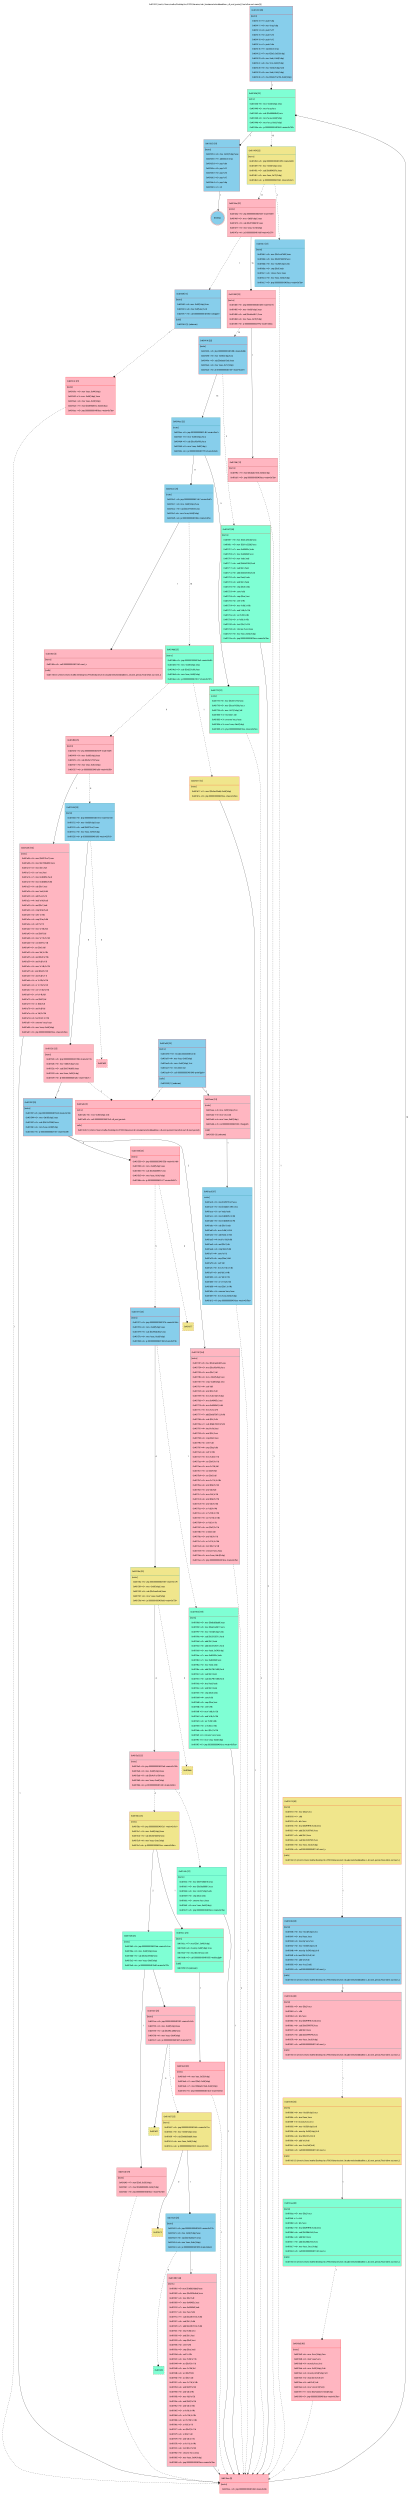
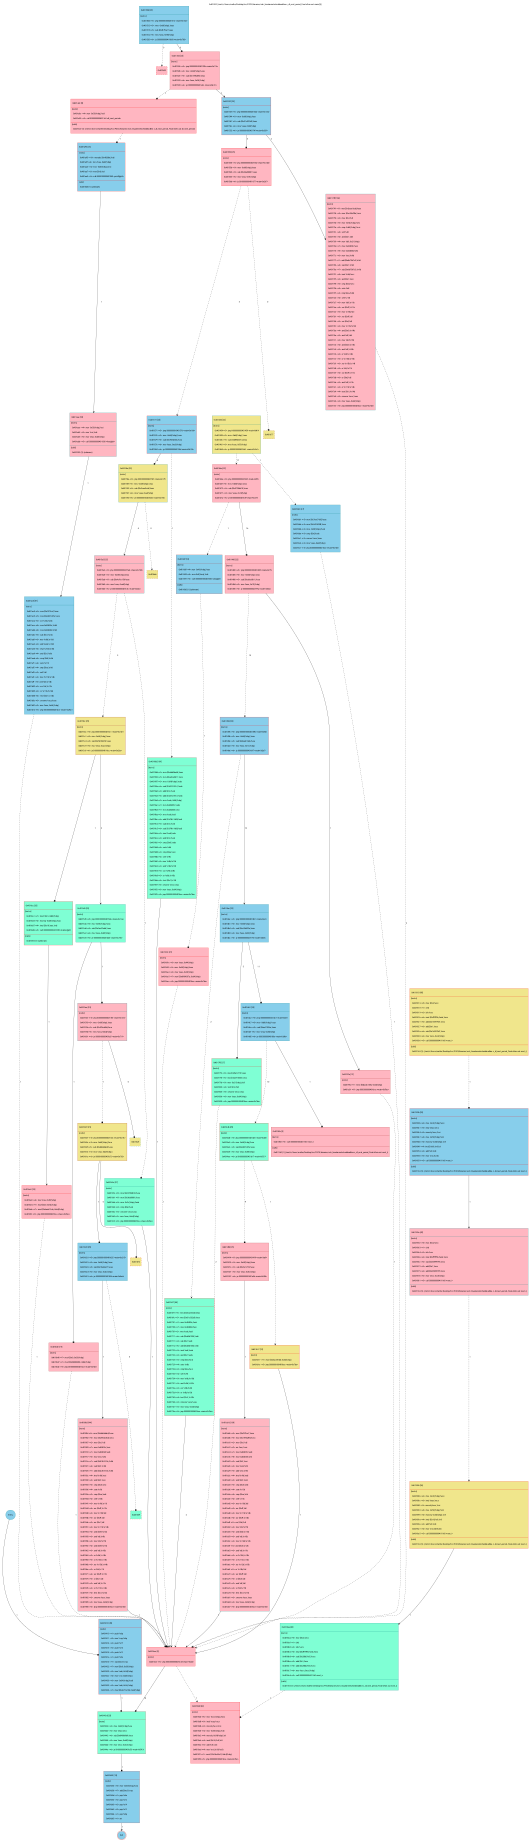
edge "0x40143d [23]" -> "0x401454 [22]": removed, label "18"
node "Desktop": label "Desktop" -> "Exit"
edge "0x4014f4 [25]" -> "0x40150d [25]": removed, label "8"
edge "0x401a95 [25]" -> "0x401a8c [9]": reversed
node "Entry": added
node "0x4018aa [40]": color red -> teal
edge "0x4018d2 [43]" -> "0x401bce [5]": reversed
